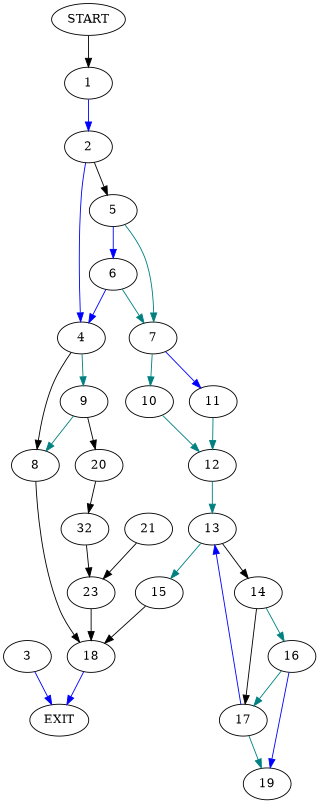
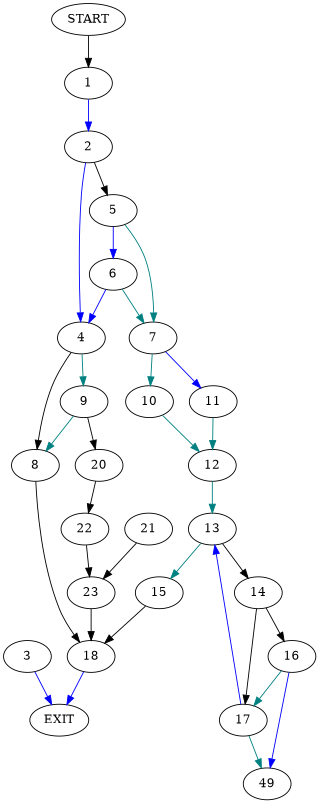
node "32": label "32" -> "22"
edge "14" -> "16": color teal -> black
node "19": label "19" -> "49"
